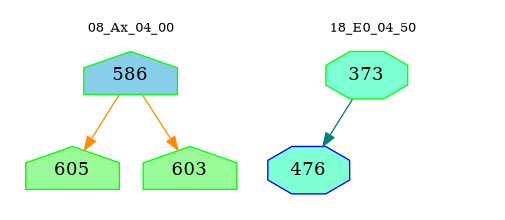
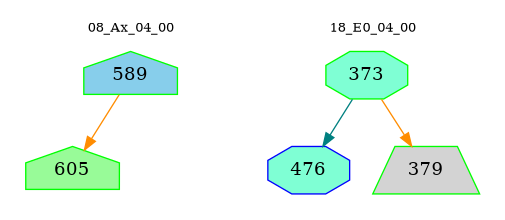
cluster "18_E0_04_50": label "18_E0_04_50" -> "18_E0_04_00"
node "586": label "586" -> "589"
node "603": removed
node "379": added
